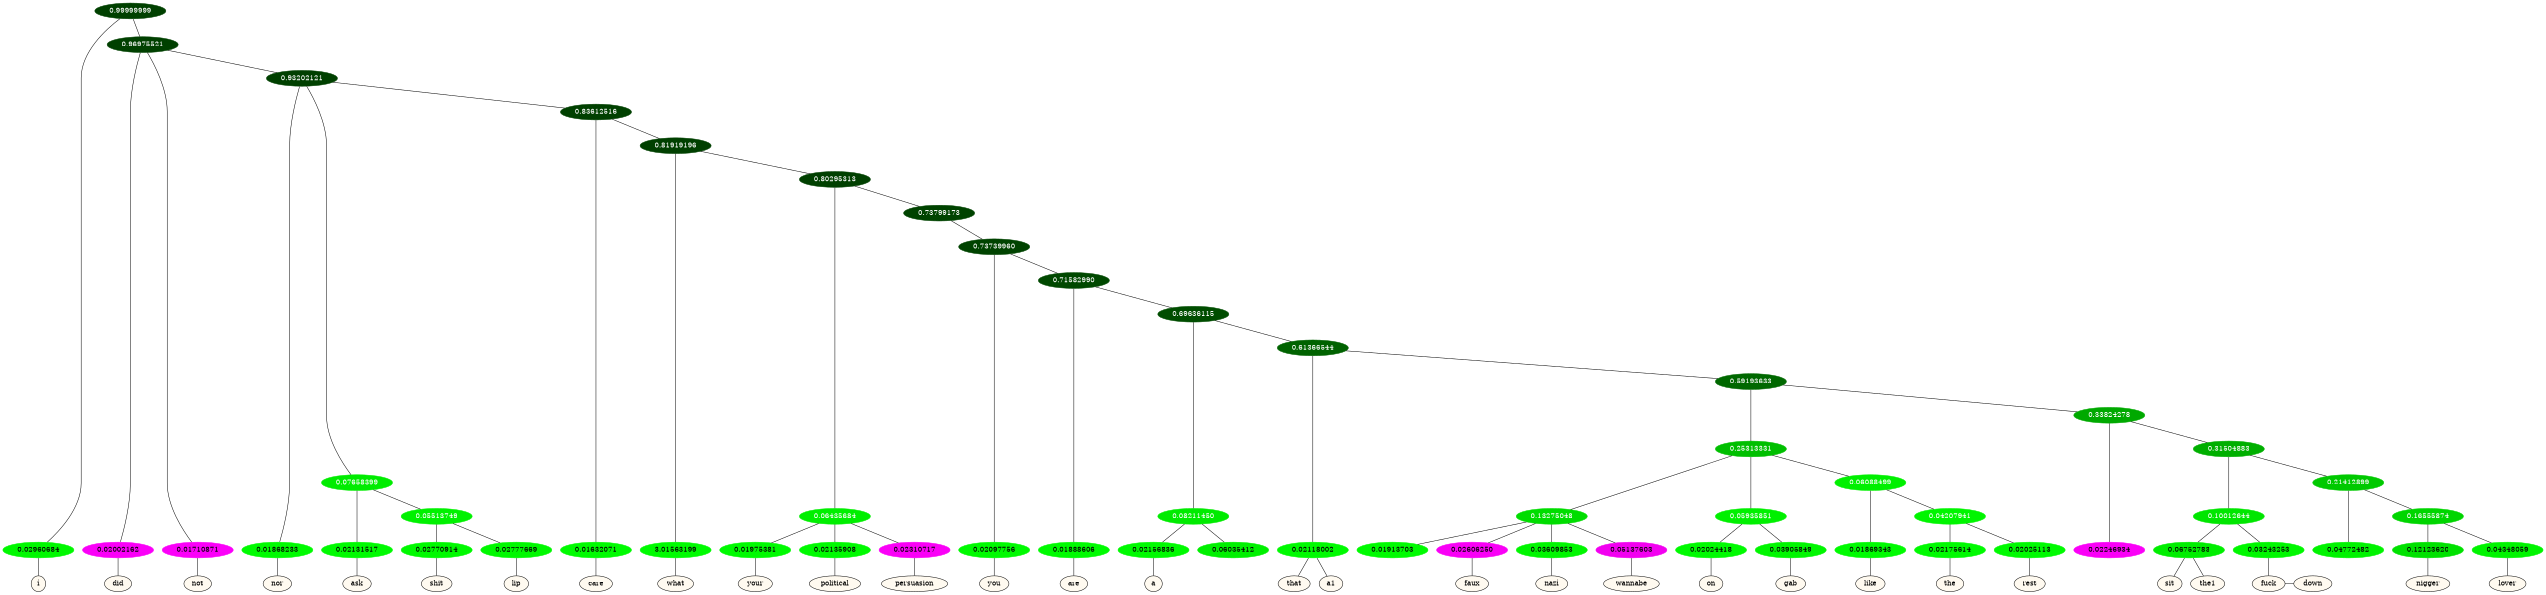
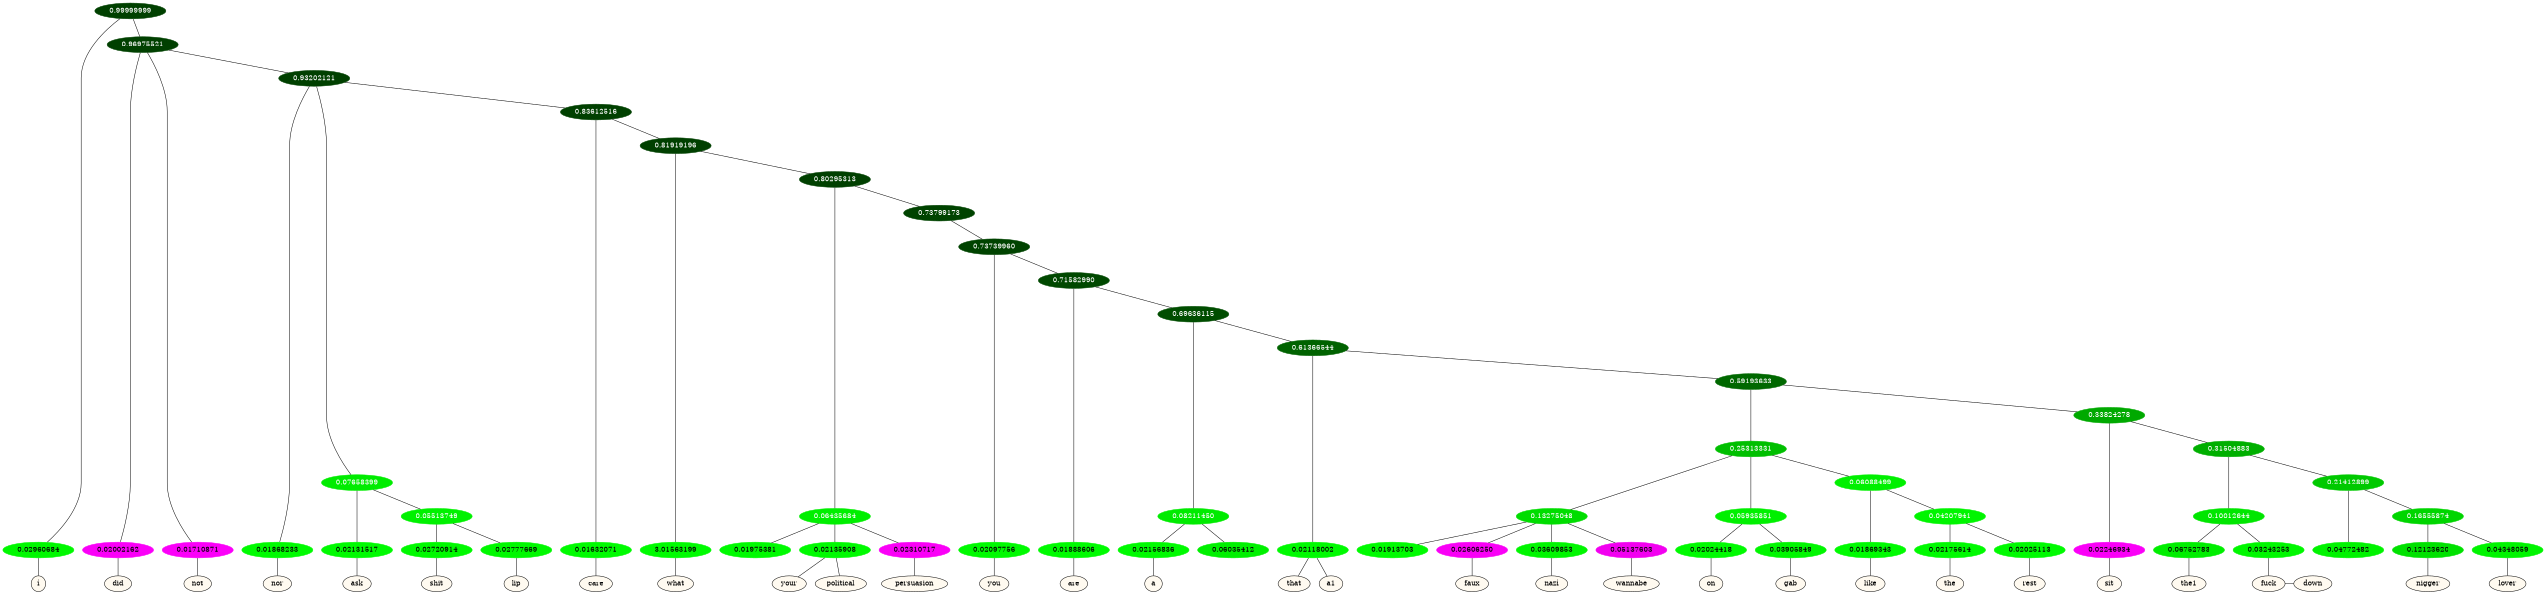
node "0.02770914": label "0.02770914" -> "0.02720914"
edge "0.01975381" -- "your": now "0.02135908" -- "your"
edge "0.06752783" -- "sit": now "0.02246934" -- "sit"
